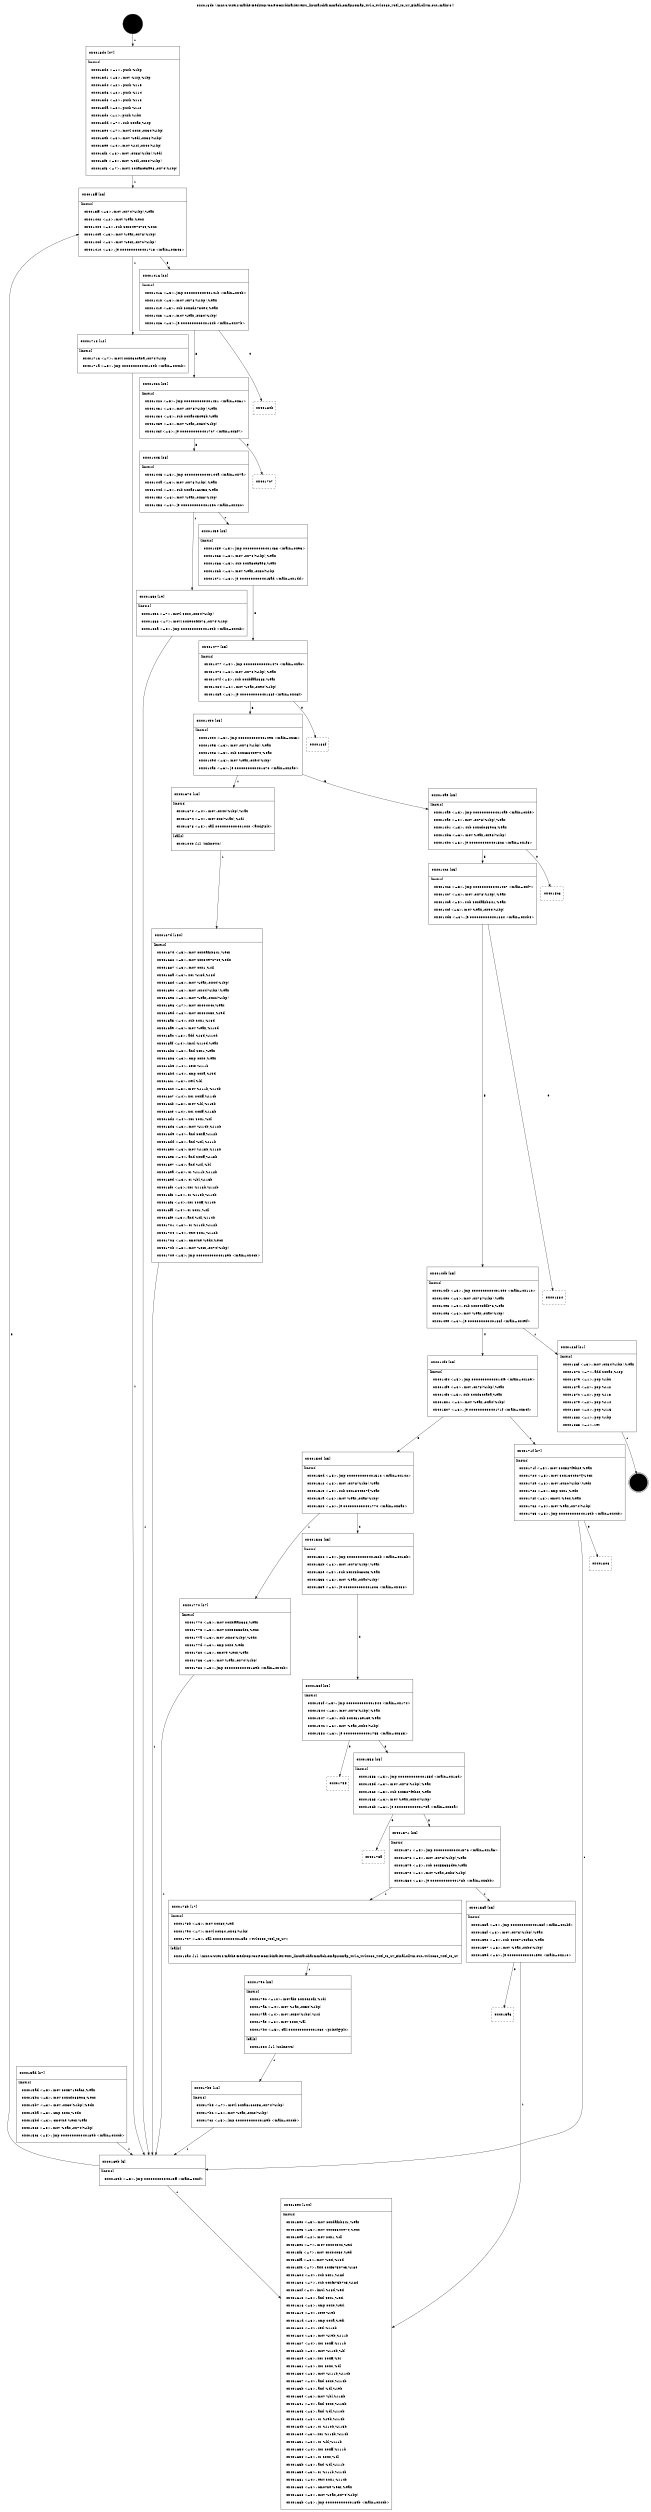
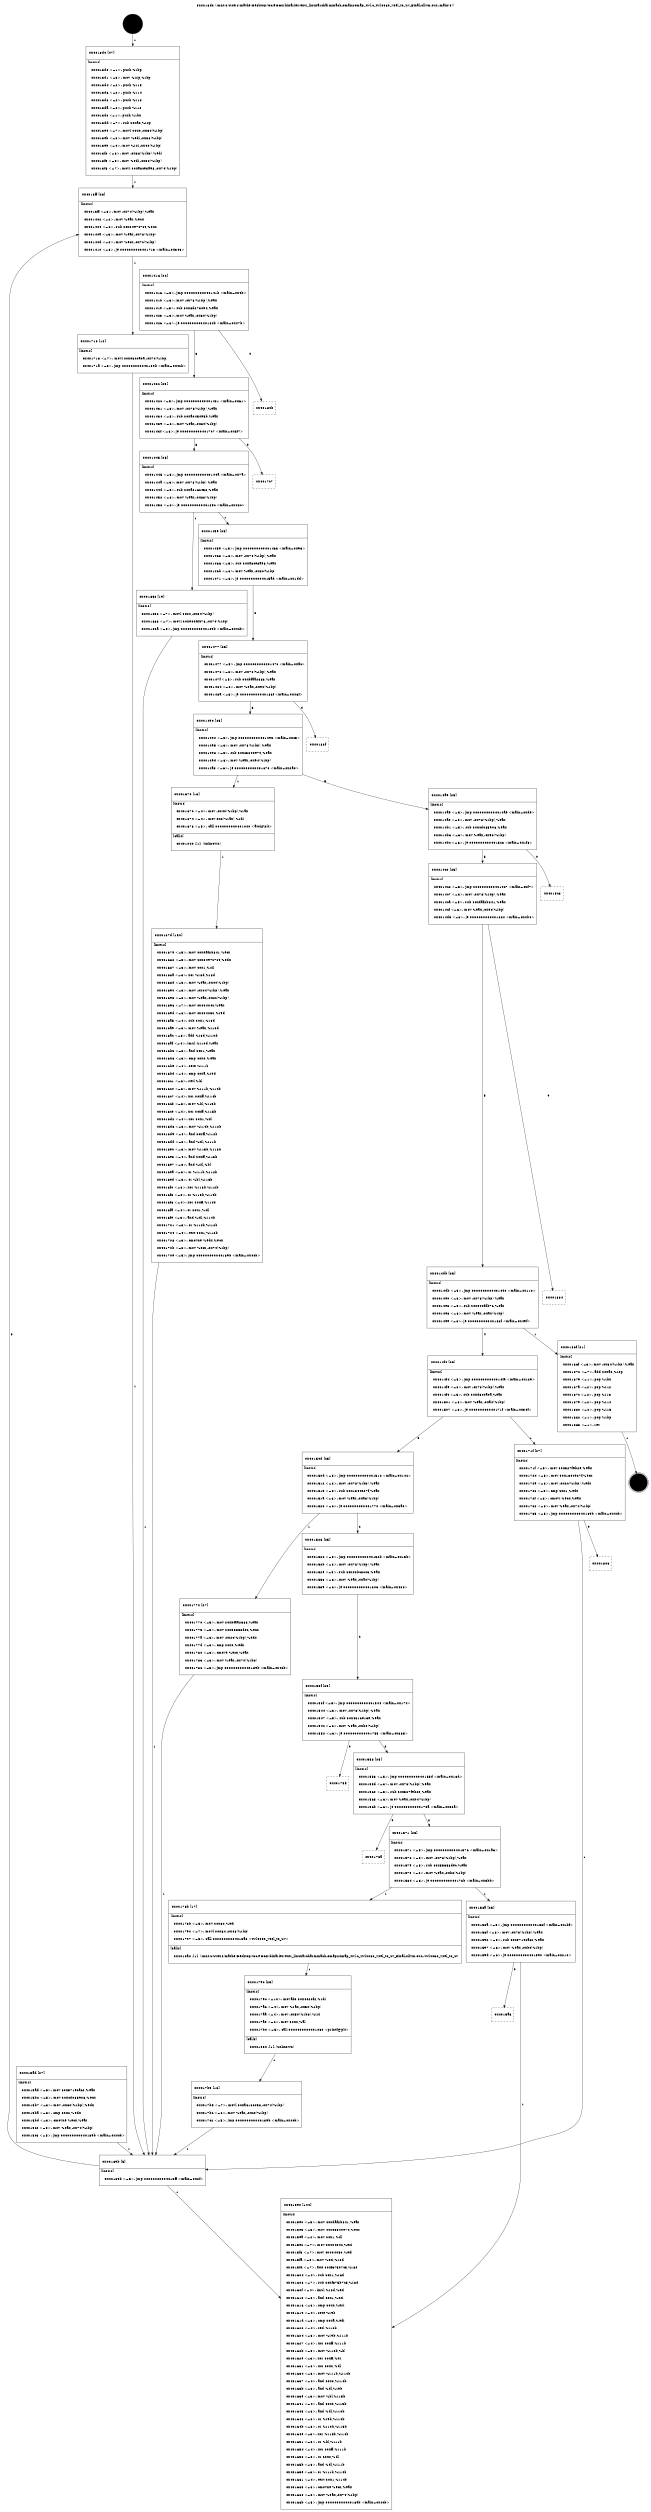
edge "0x4013ff [23]" -> "0x401416 [22]": removed, label "8"
